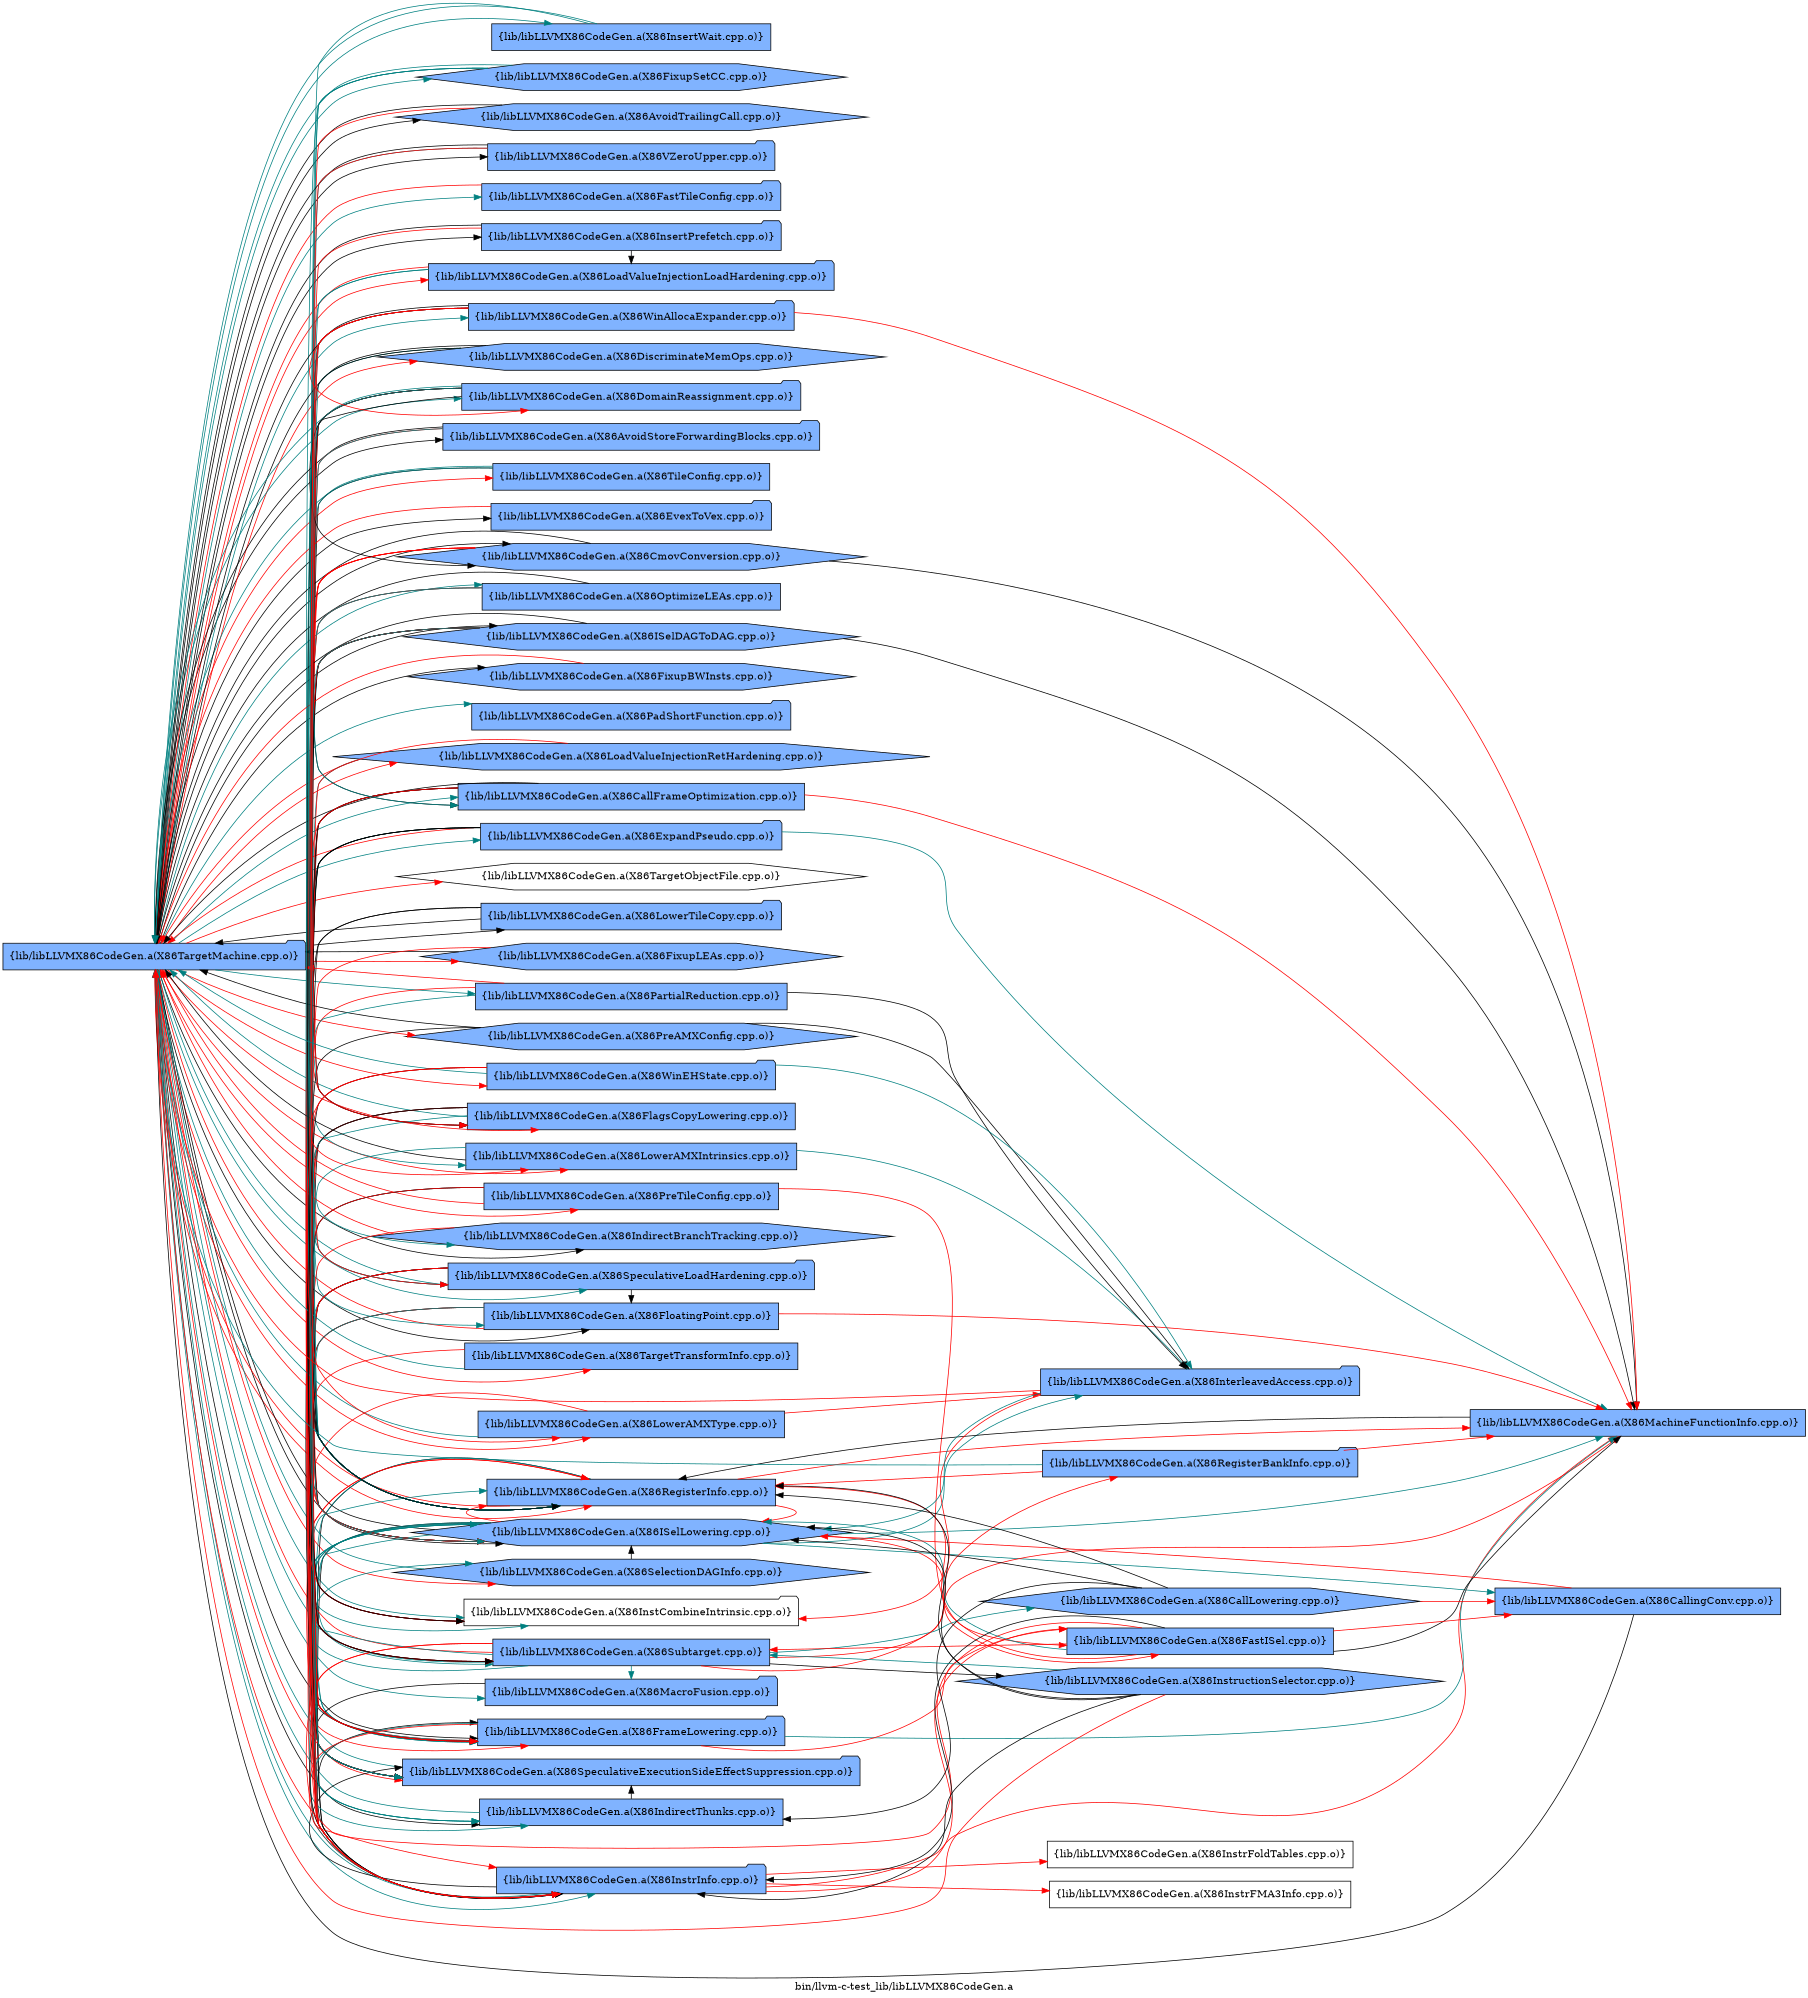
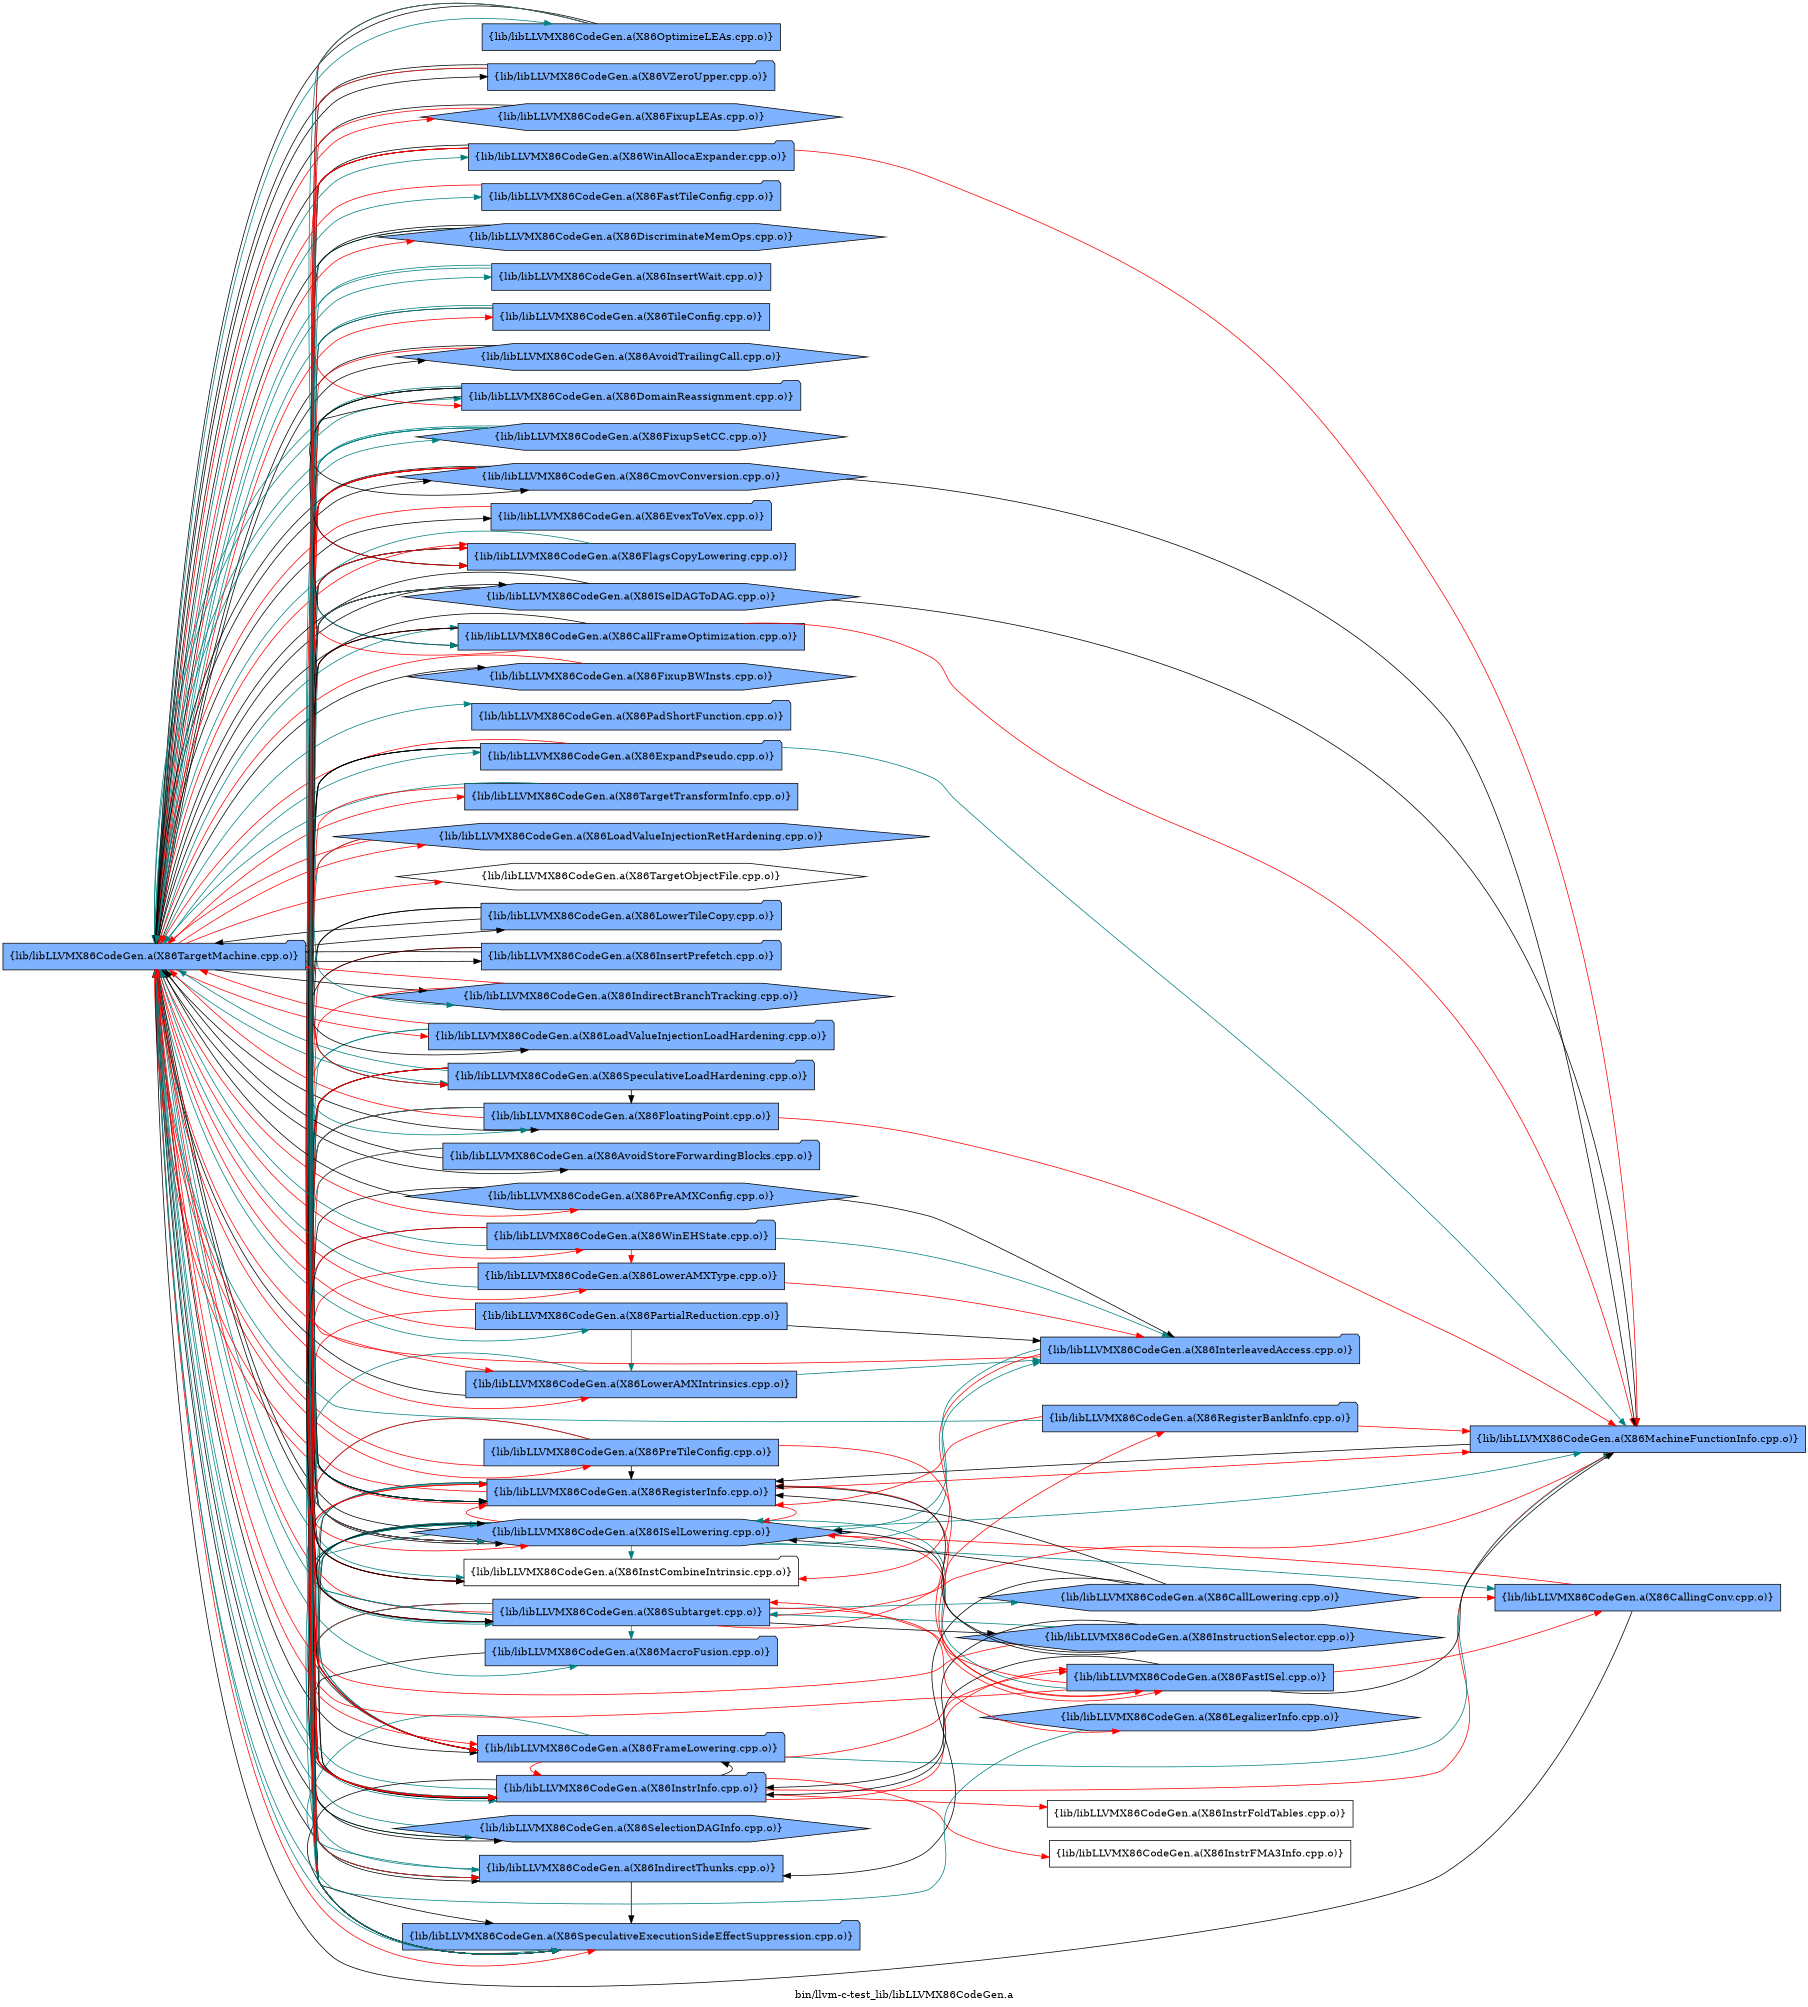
edge "{lib/libLLVMX86CodeGen.a(X86CmovConversion.cpp.o)}" -> "{lib/libLLVMX86CodeGen.a(X86ISelLowering.cpp.o)}": color red -> black
edge "{lib/libLLVMX86CodeGen.a(X86CmovConversion.cpp.o)}" -> "{lib/libLLVMX86CodeGen.a(X86IndirectThunks.cpp.o)}": added
edge "{lib/libLLVMX86CodeGen.a(X86TargetMachine.cpp.o)}" -> "{lib/libLLVMX86CodeGen.a(X86SelectionDAGInfo.cpp.o)}": color red -> black
node "{lib/libLLVMX86CodeGen.a(X86LegalizerInfo.cpp.o)}": added
